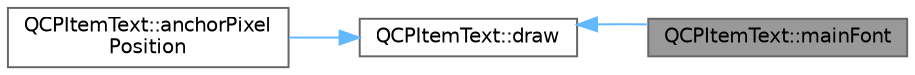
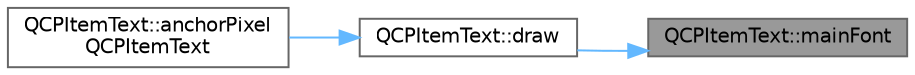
edge "QCPItemText::mainFont" -> "QCPItemText::draw": reversed
node "QCPItemText::anchorPixel Position": label "QCPItemText::anchorPixel Position" -> "QCPItemText::anchorPixel QCPItemText"
